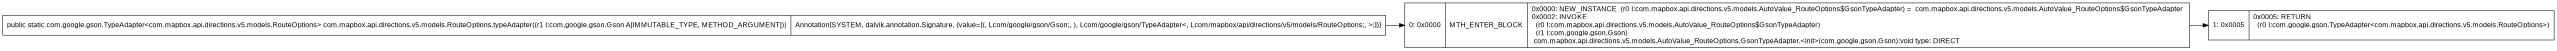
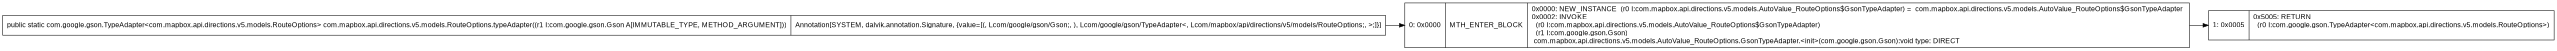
node "1: 0x0005": text "0x0005: RETURN" -> "0x5005: RETURN"
